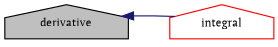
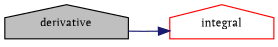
edge "integral" -> "derivative": reversed
